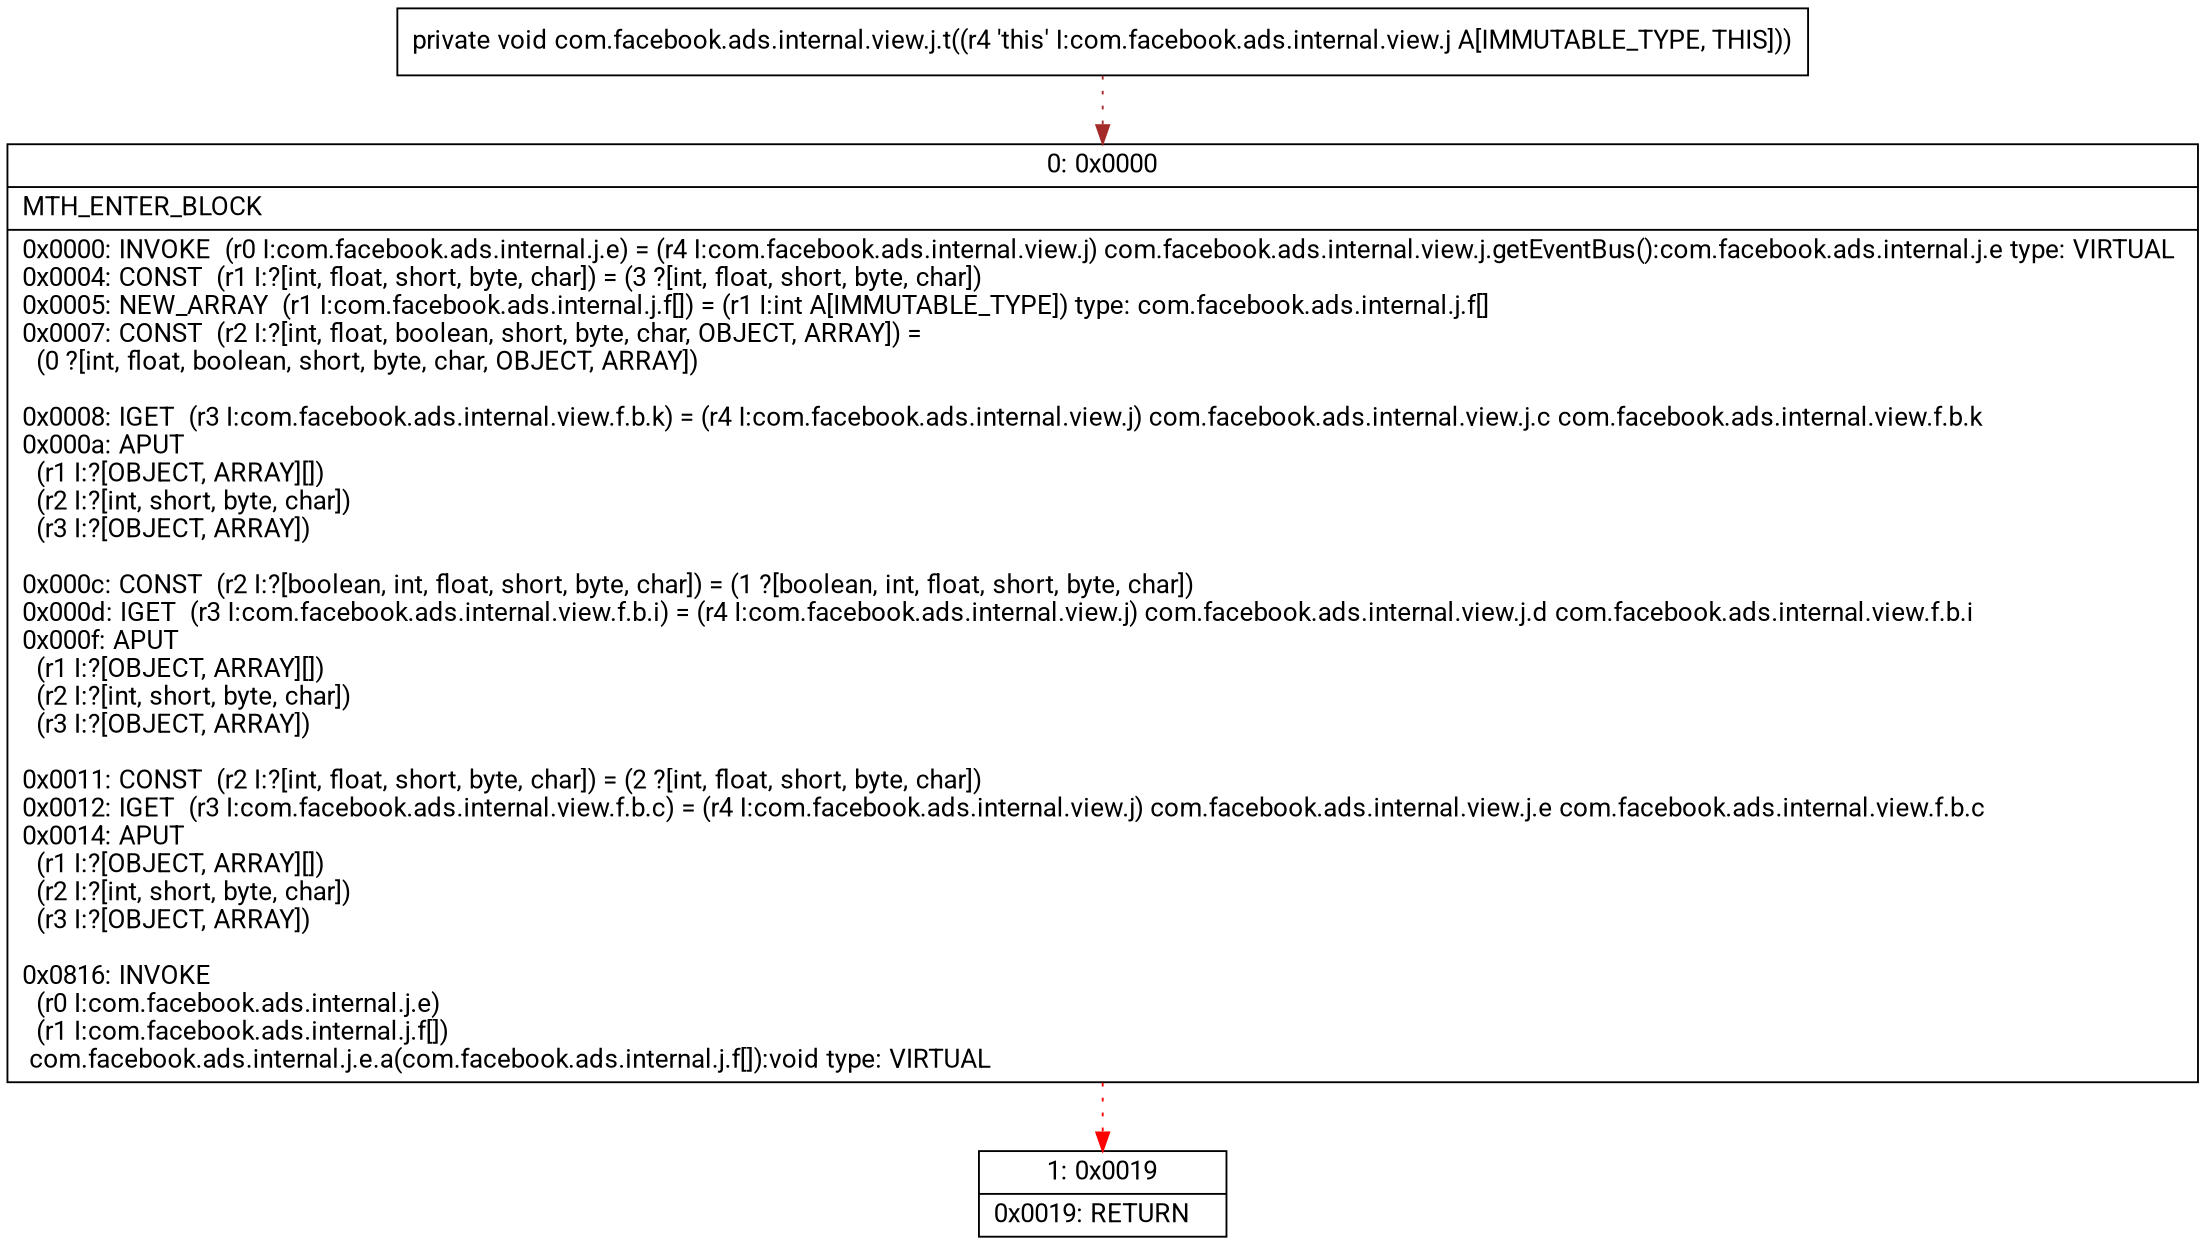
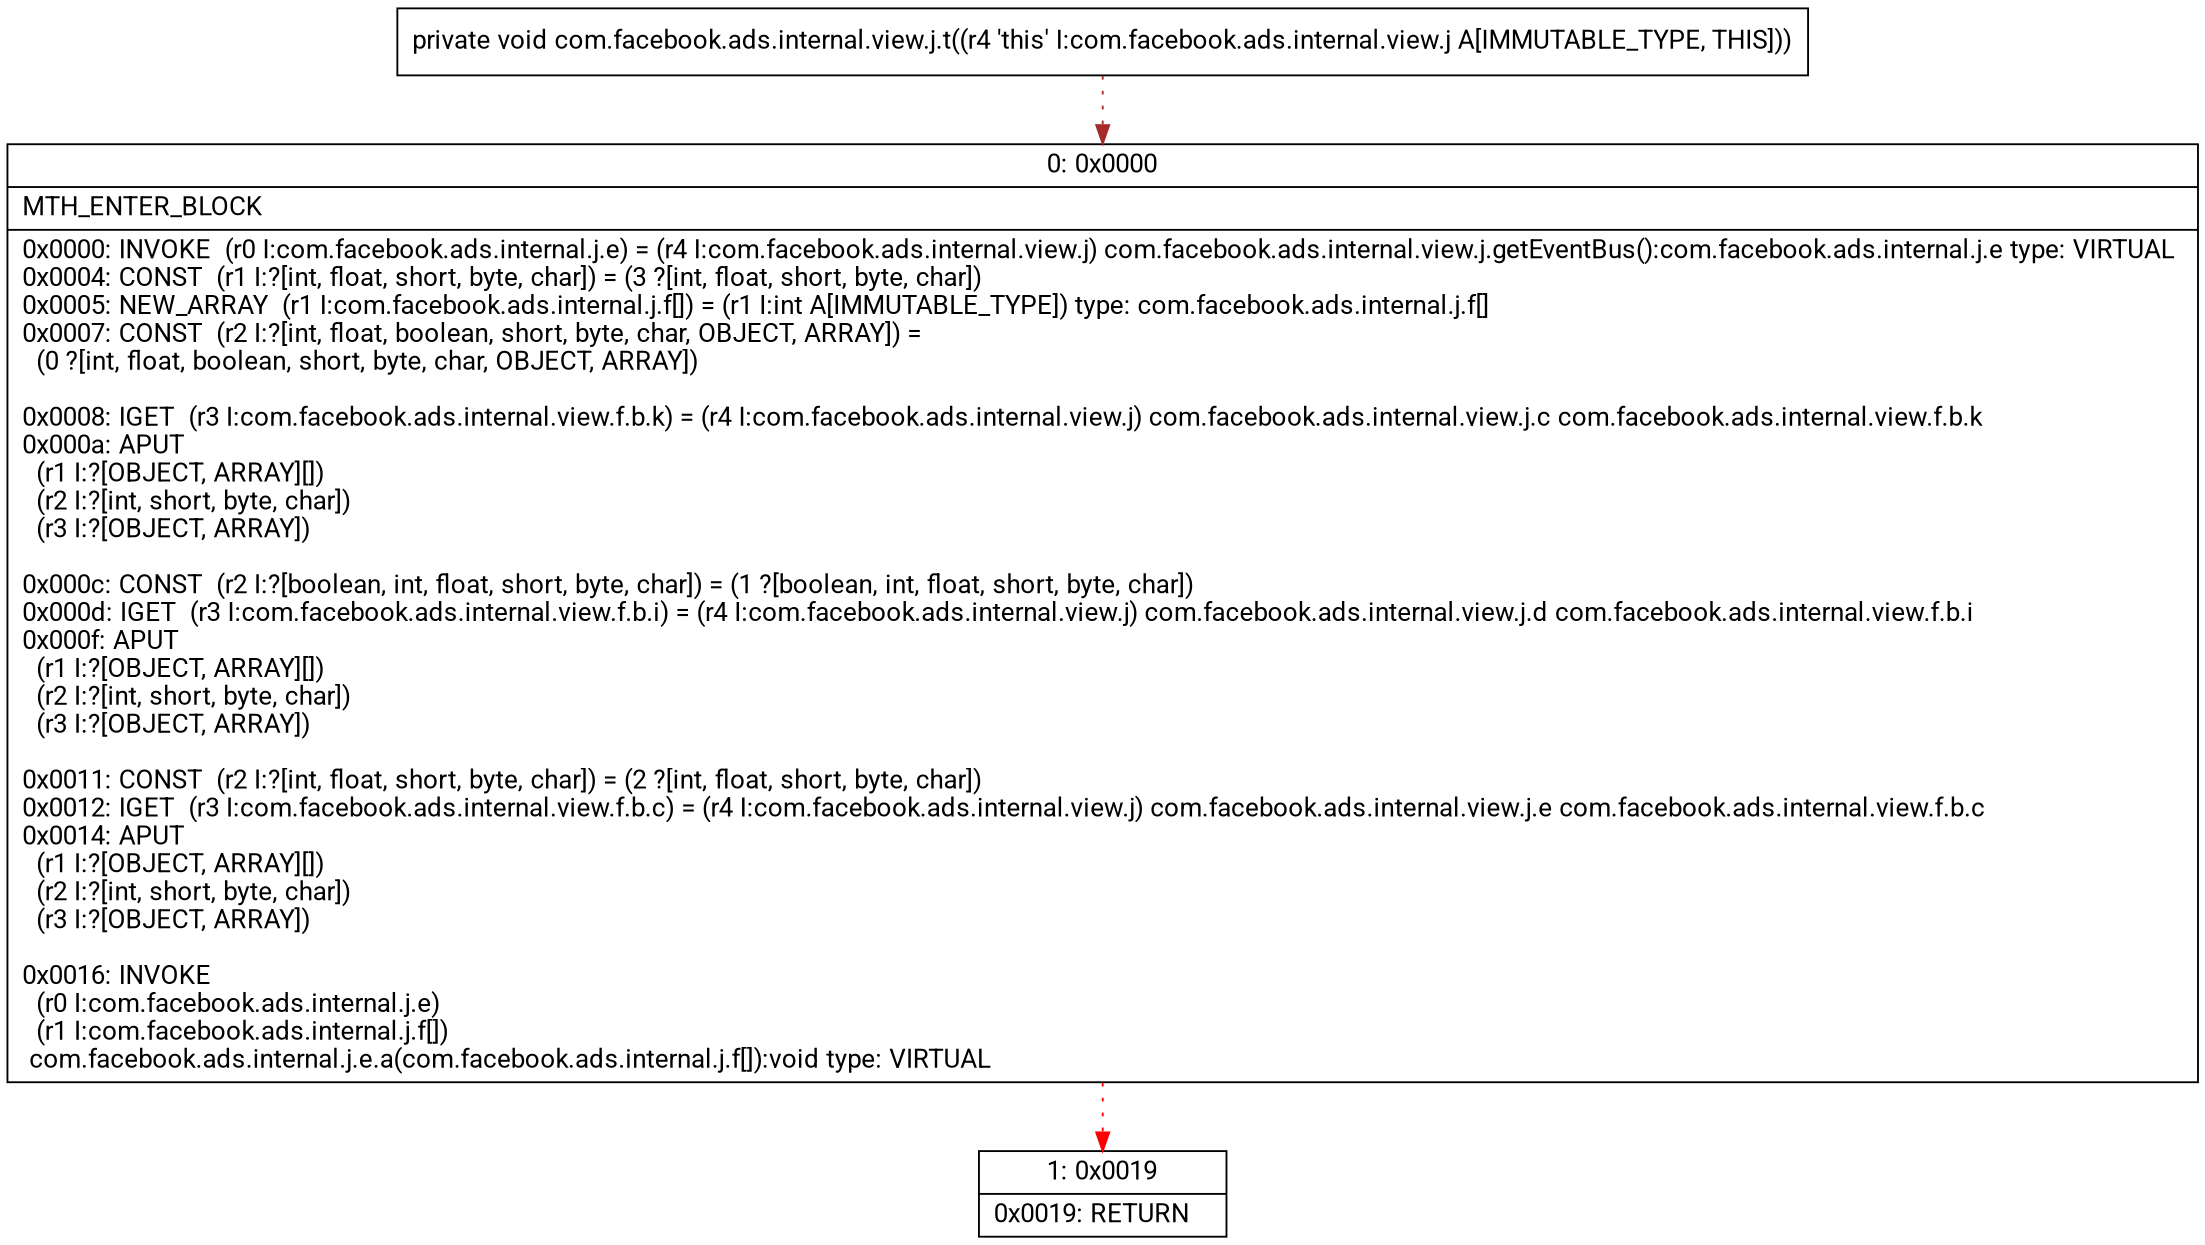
node "0: 0x0000": text "0x0816: INVOKE" -> "0x0016: INVOKE"
